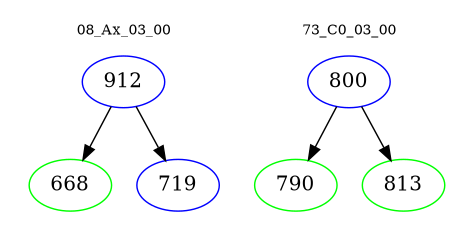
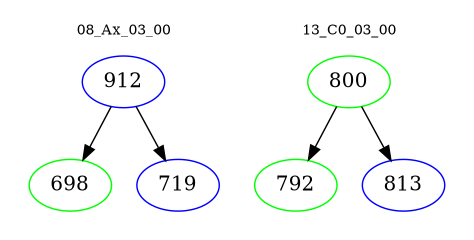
cluster "73_C0_03_00": label "73_C0_03_00" -> "13_C0_03_00"
node "800": color blue -> green
node "668": label "668" -> "698"
node "790": label "790" -> "792"
node "813": color green -> blue
